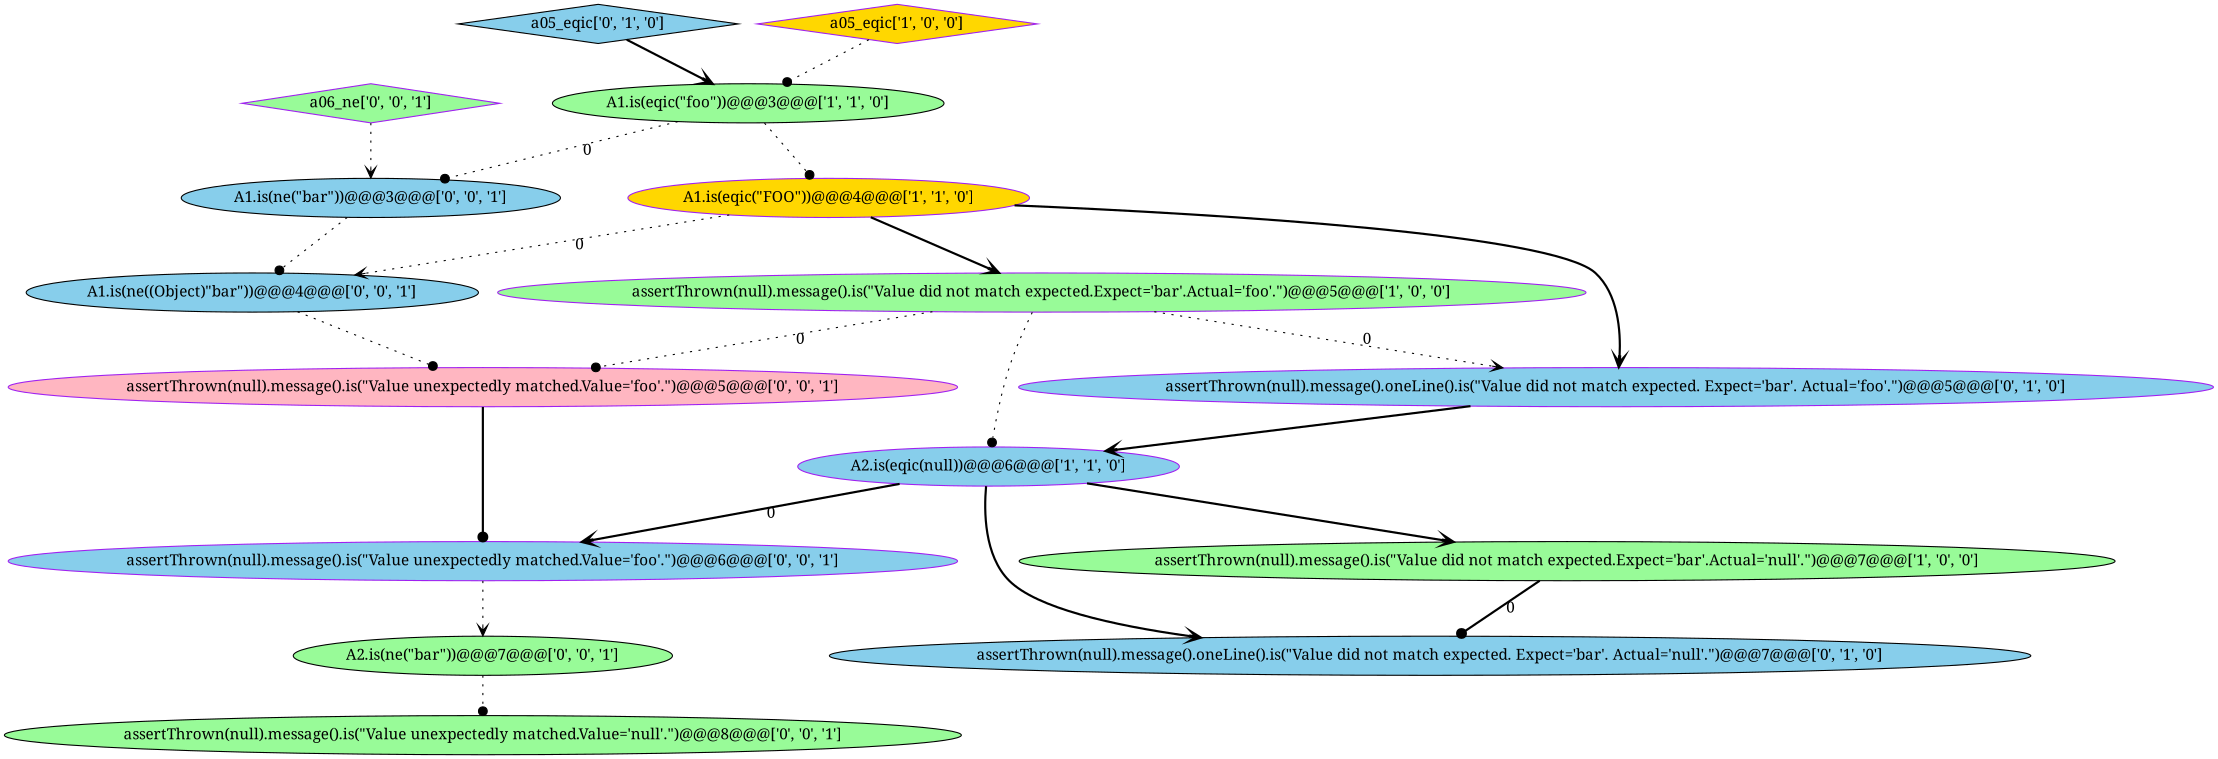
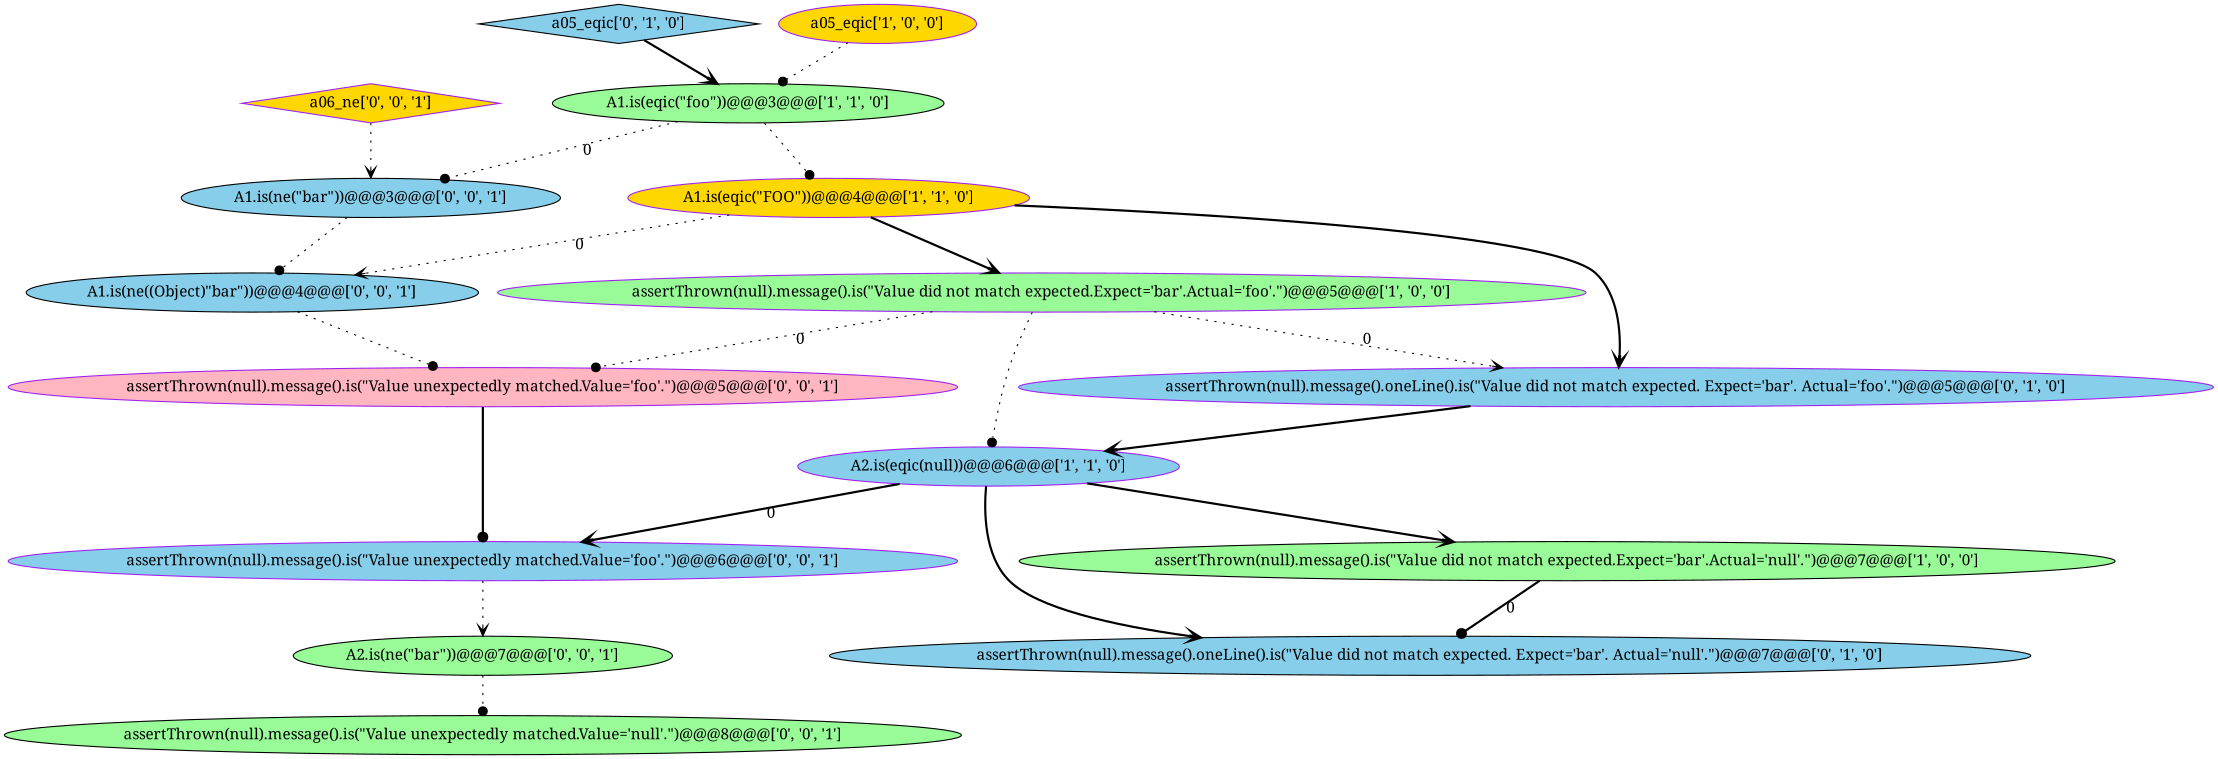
node "a05_eqic['1', '0', '0']": shape diamond -> ellipse
node "a06_ne['0', '0', '1']": fillcolor palegreen -> gold
